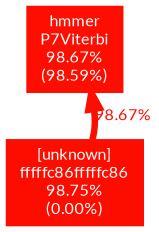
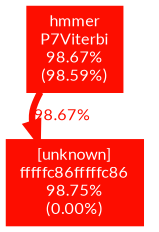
edge "[unknown] fffffc86fffffc86 98.75% (0.00%)" -> "hmmer P7Viterbi 98.67% (98.59%)": reversed
